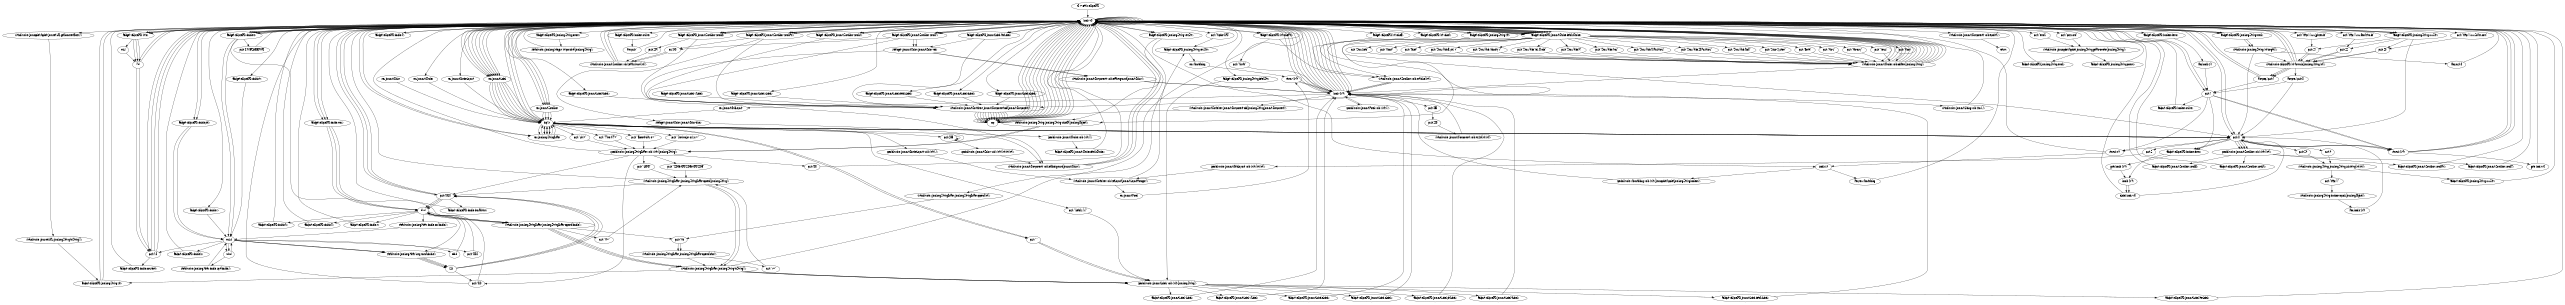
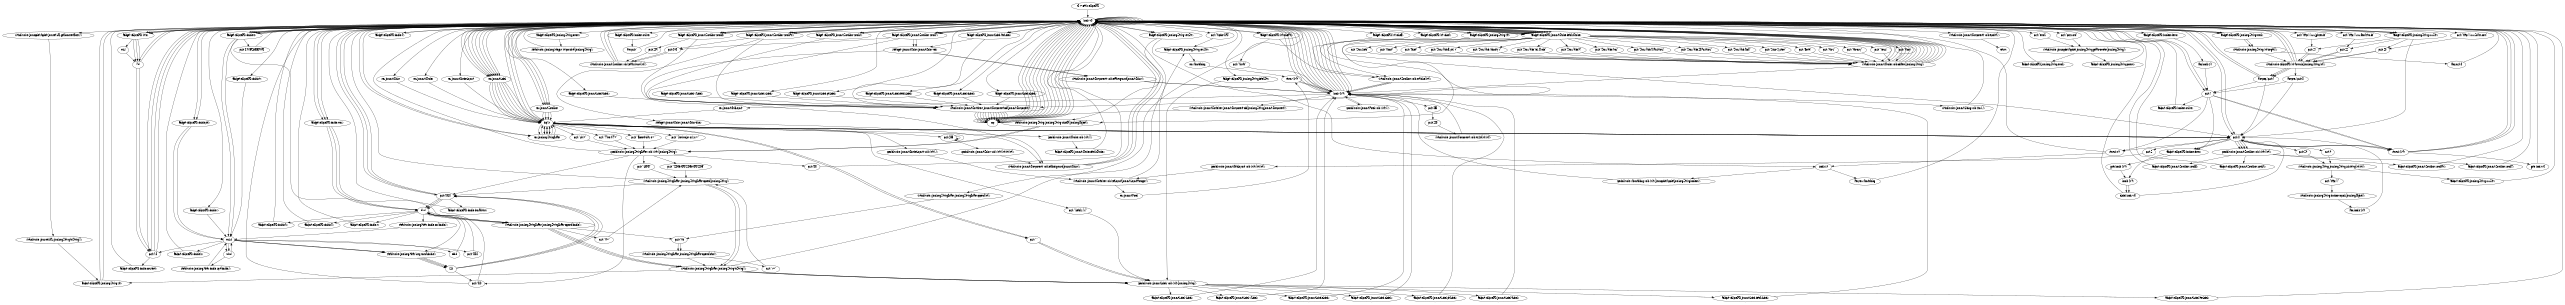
edge "load.r r0" -> "new java.awt.Color": added
node "cos 370": label "cos 370" -> "push 370"
edge "virtualinvoke <java.lang.String: int length()>" -> "push 0": now "ifcmpeq.i push 1" -> "push 0"
node "fieldget <ellipse093: java.awt.Label phiLabel>": added
